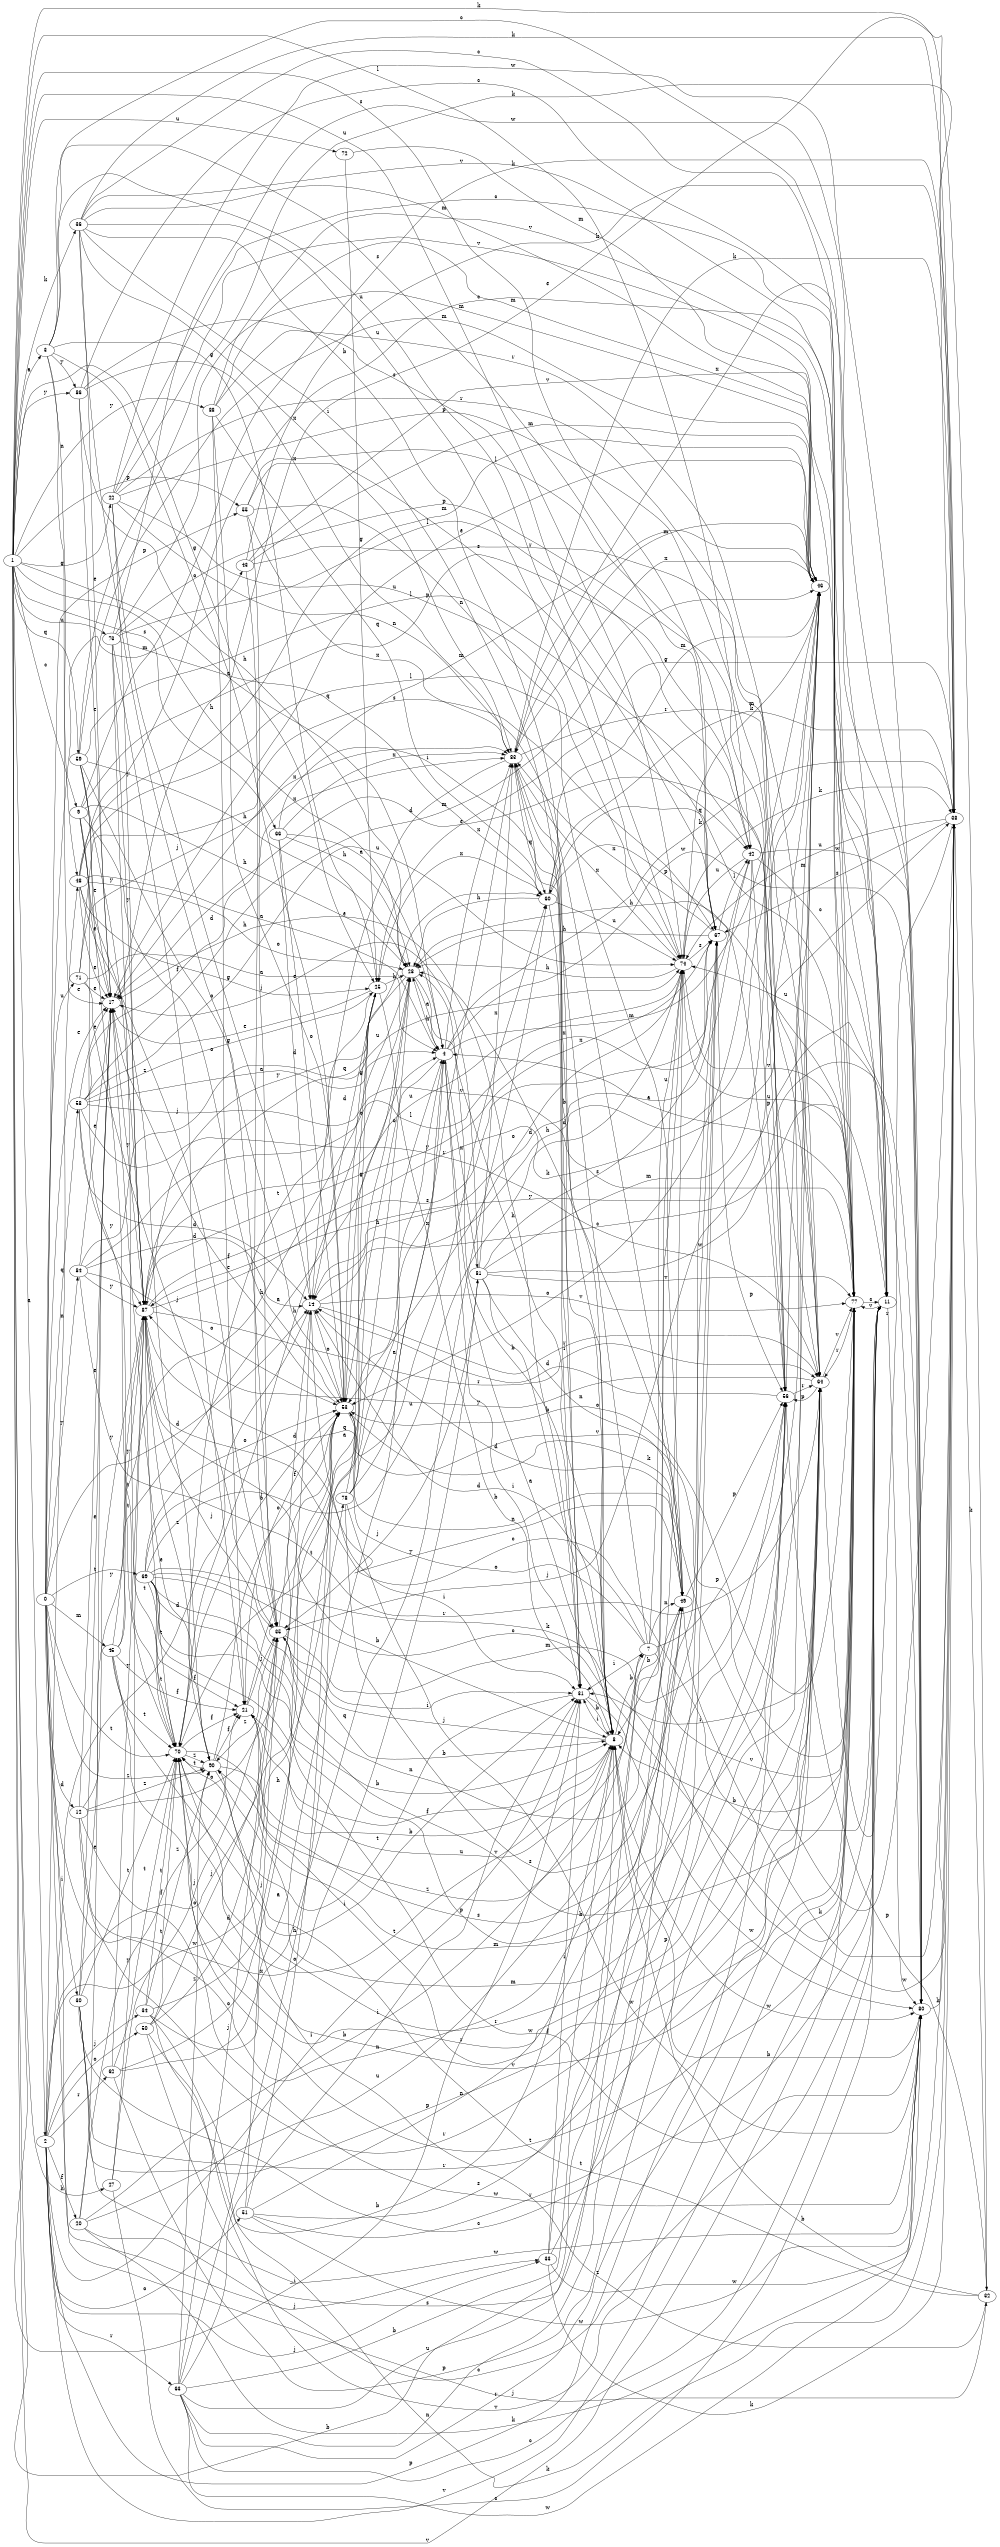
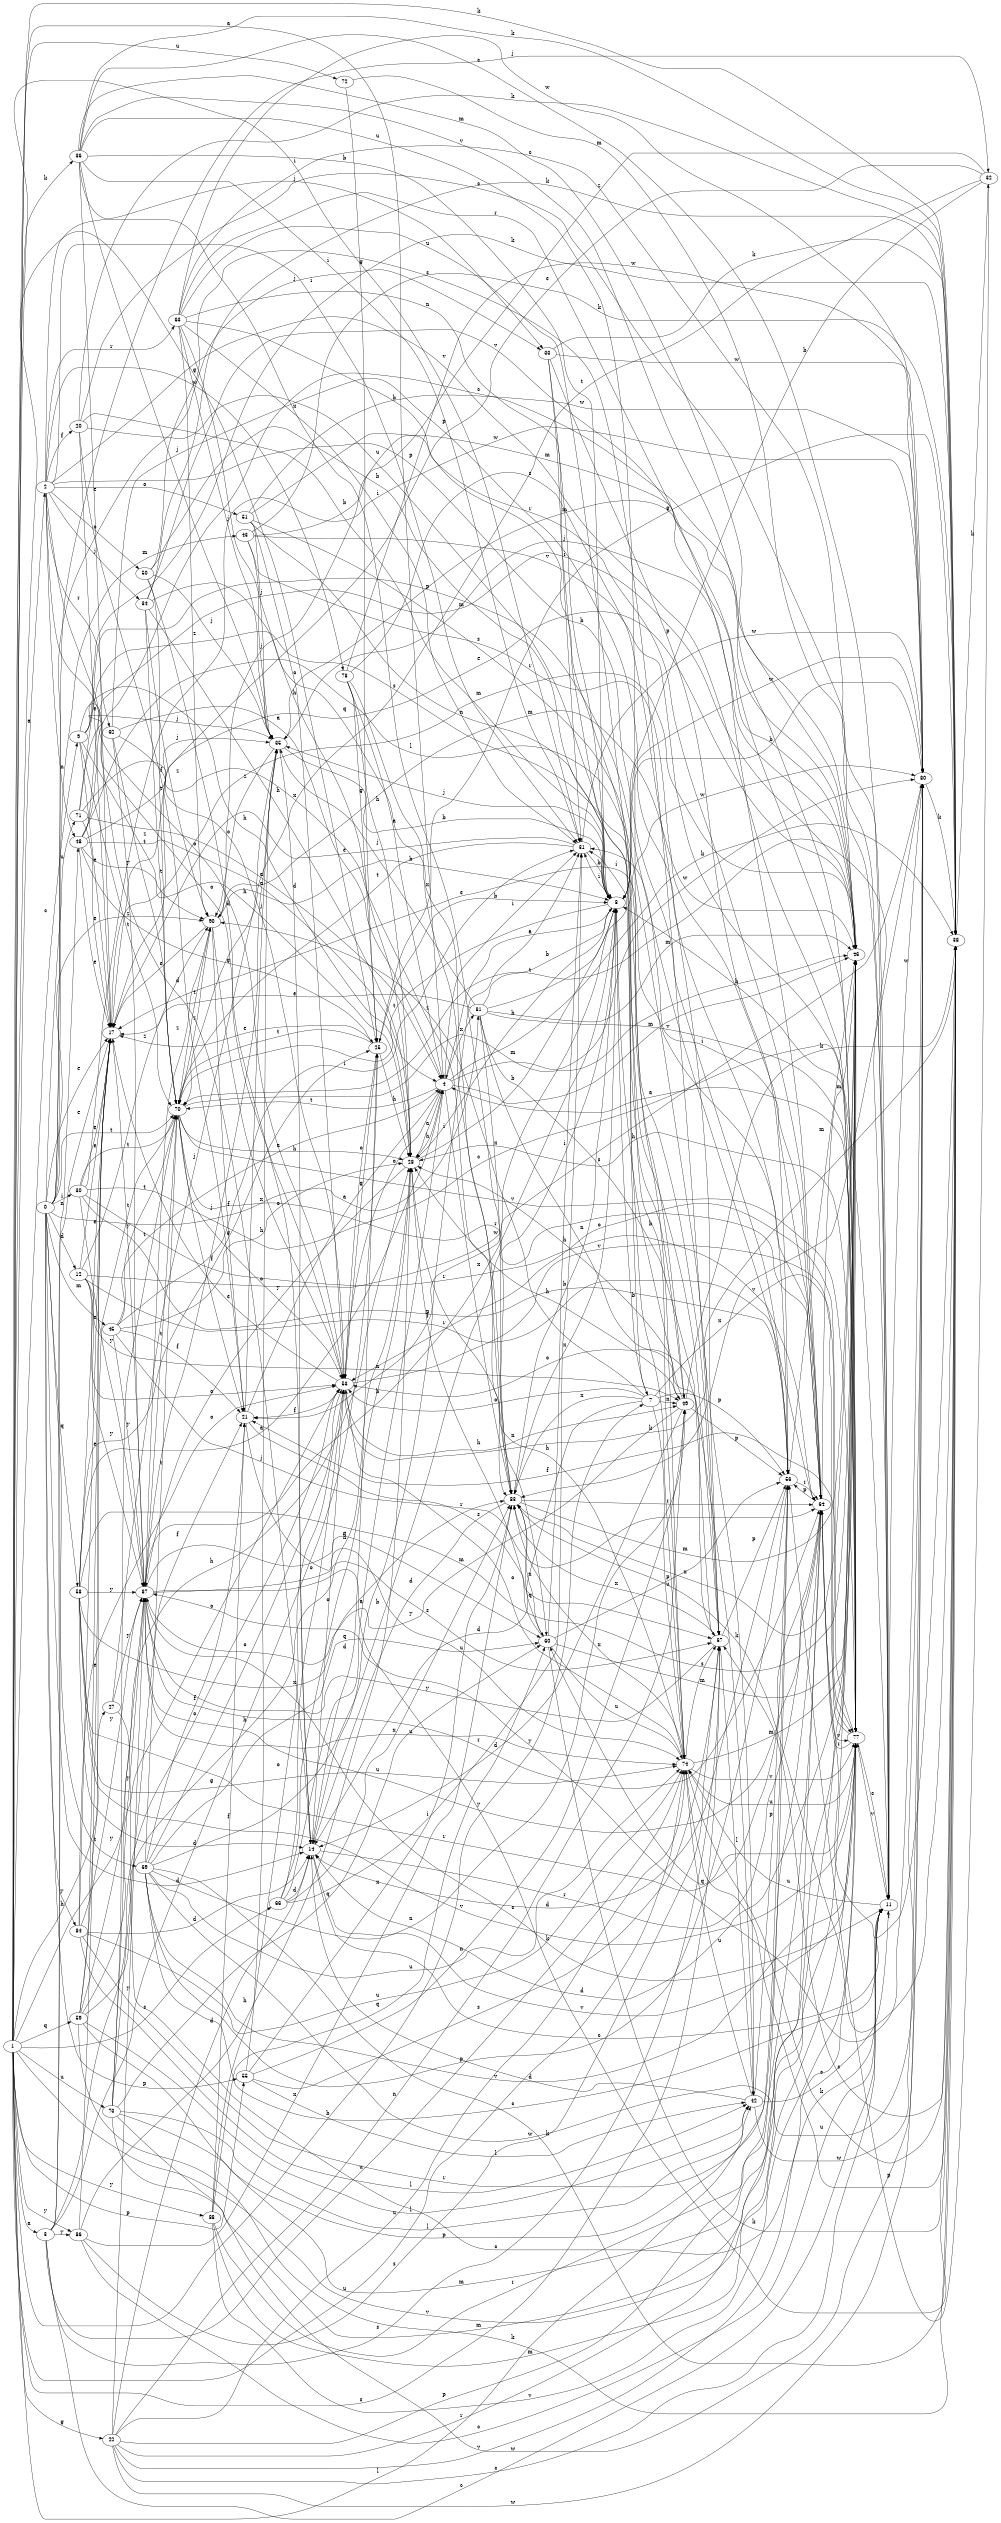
edge "60" -> "25": now "60" -> "83"
edge "64" -> "46": added, label "m"
edge "35" -> "31": removed, label "i"
